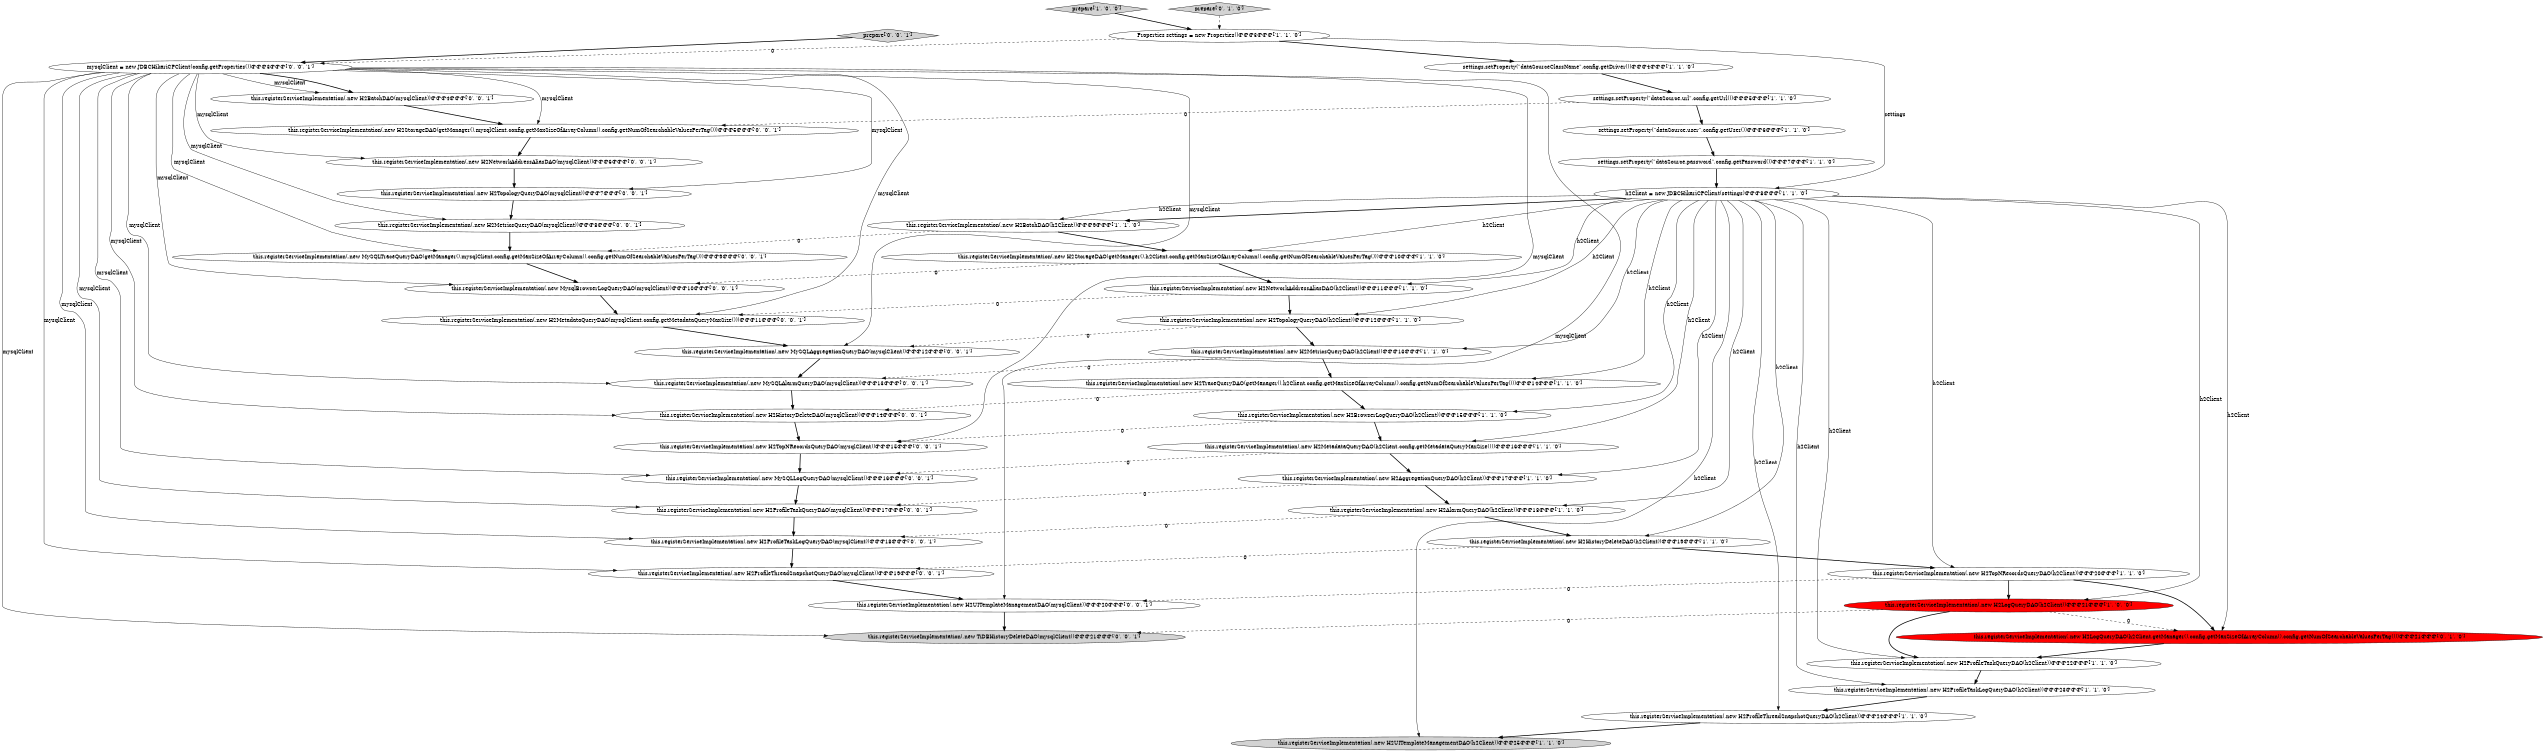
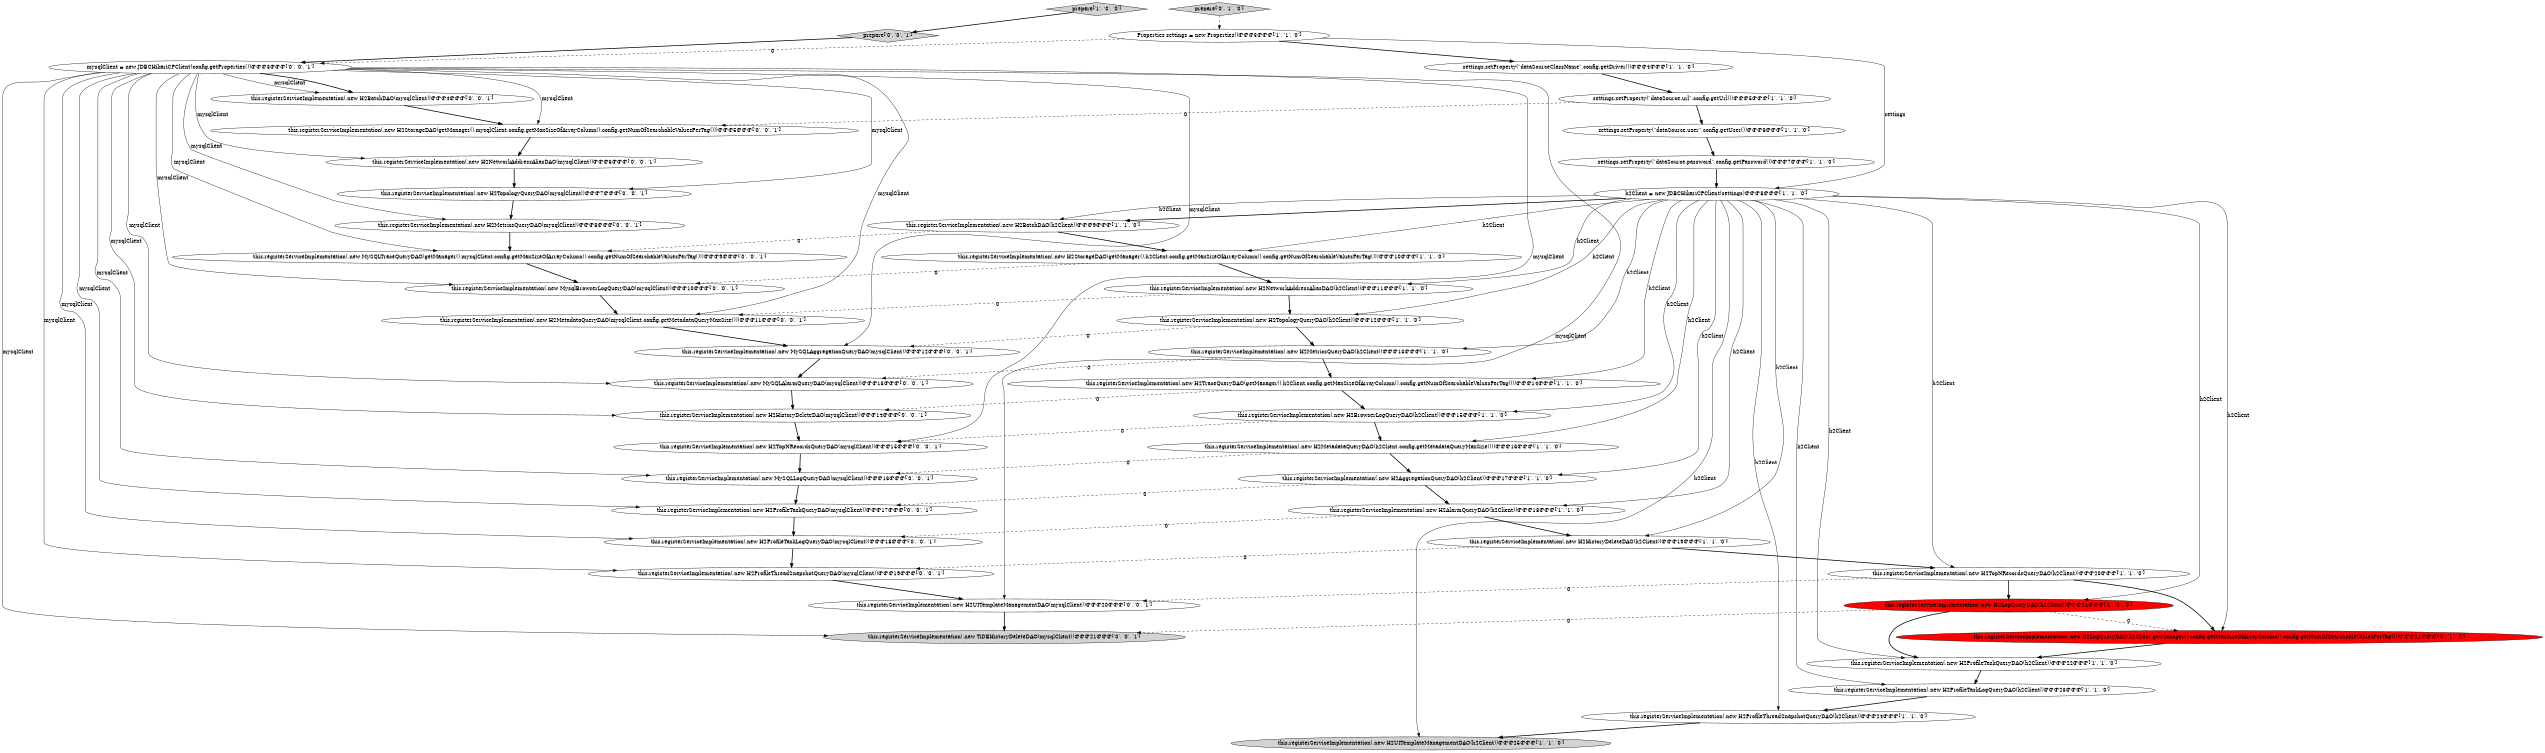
edge "prepare['1', '0', '0']" -> "Properties settings = new Properties()@@@3@@@['1', '1', '0']": now "prepare['1', '0', '0']" -> "prepare['0', '0', '1']"
